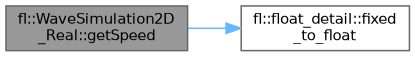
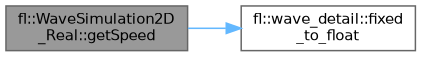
node "fl::float_detail::fixed _to_float": label "fl::float_detail::fixed _to_float" -> "fl::wave_detail::fixed _to_float"
